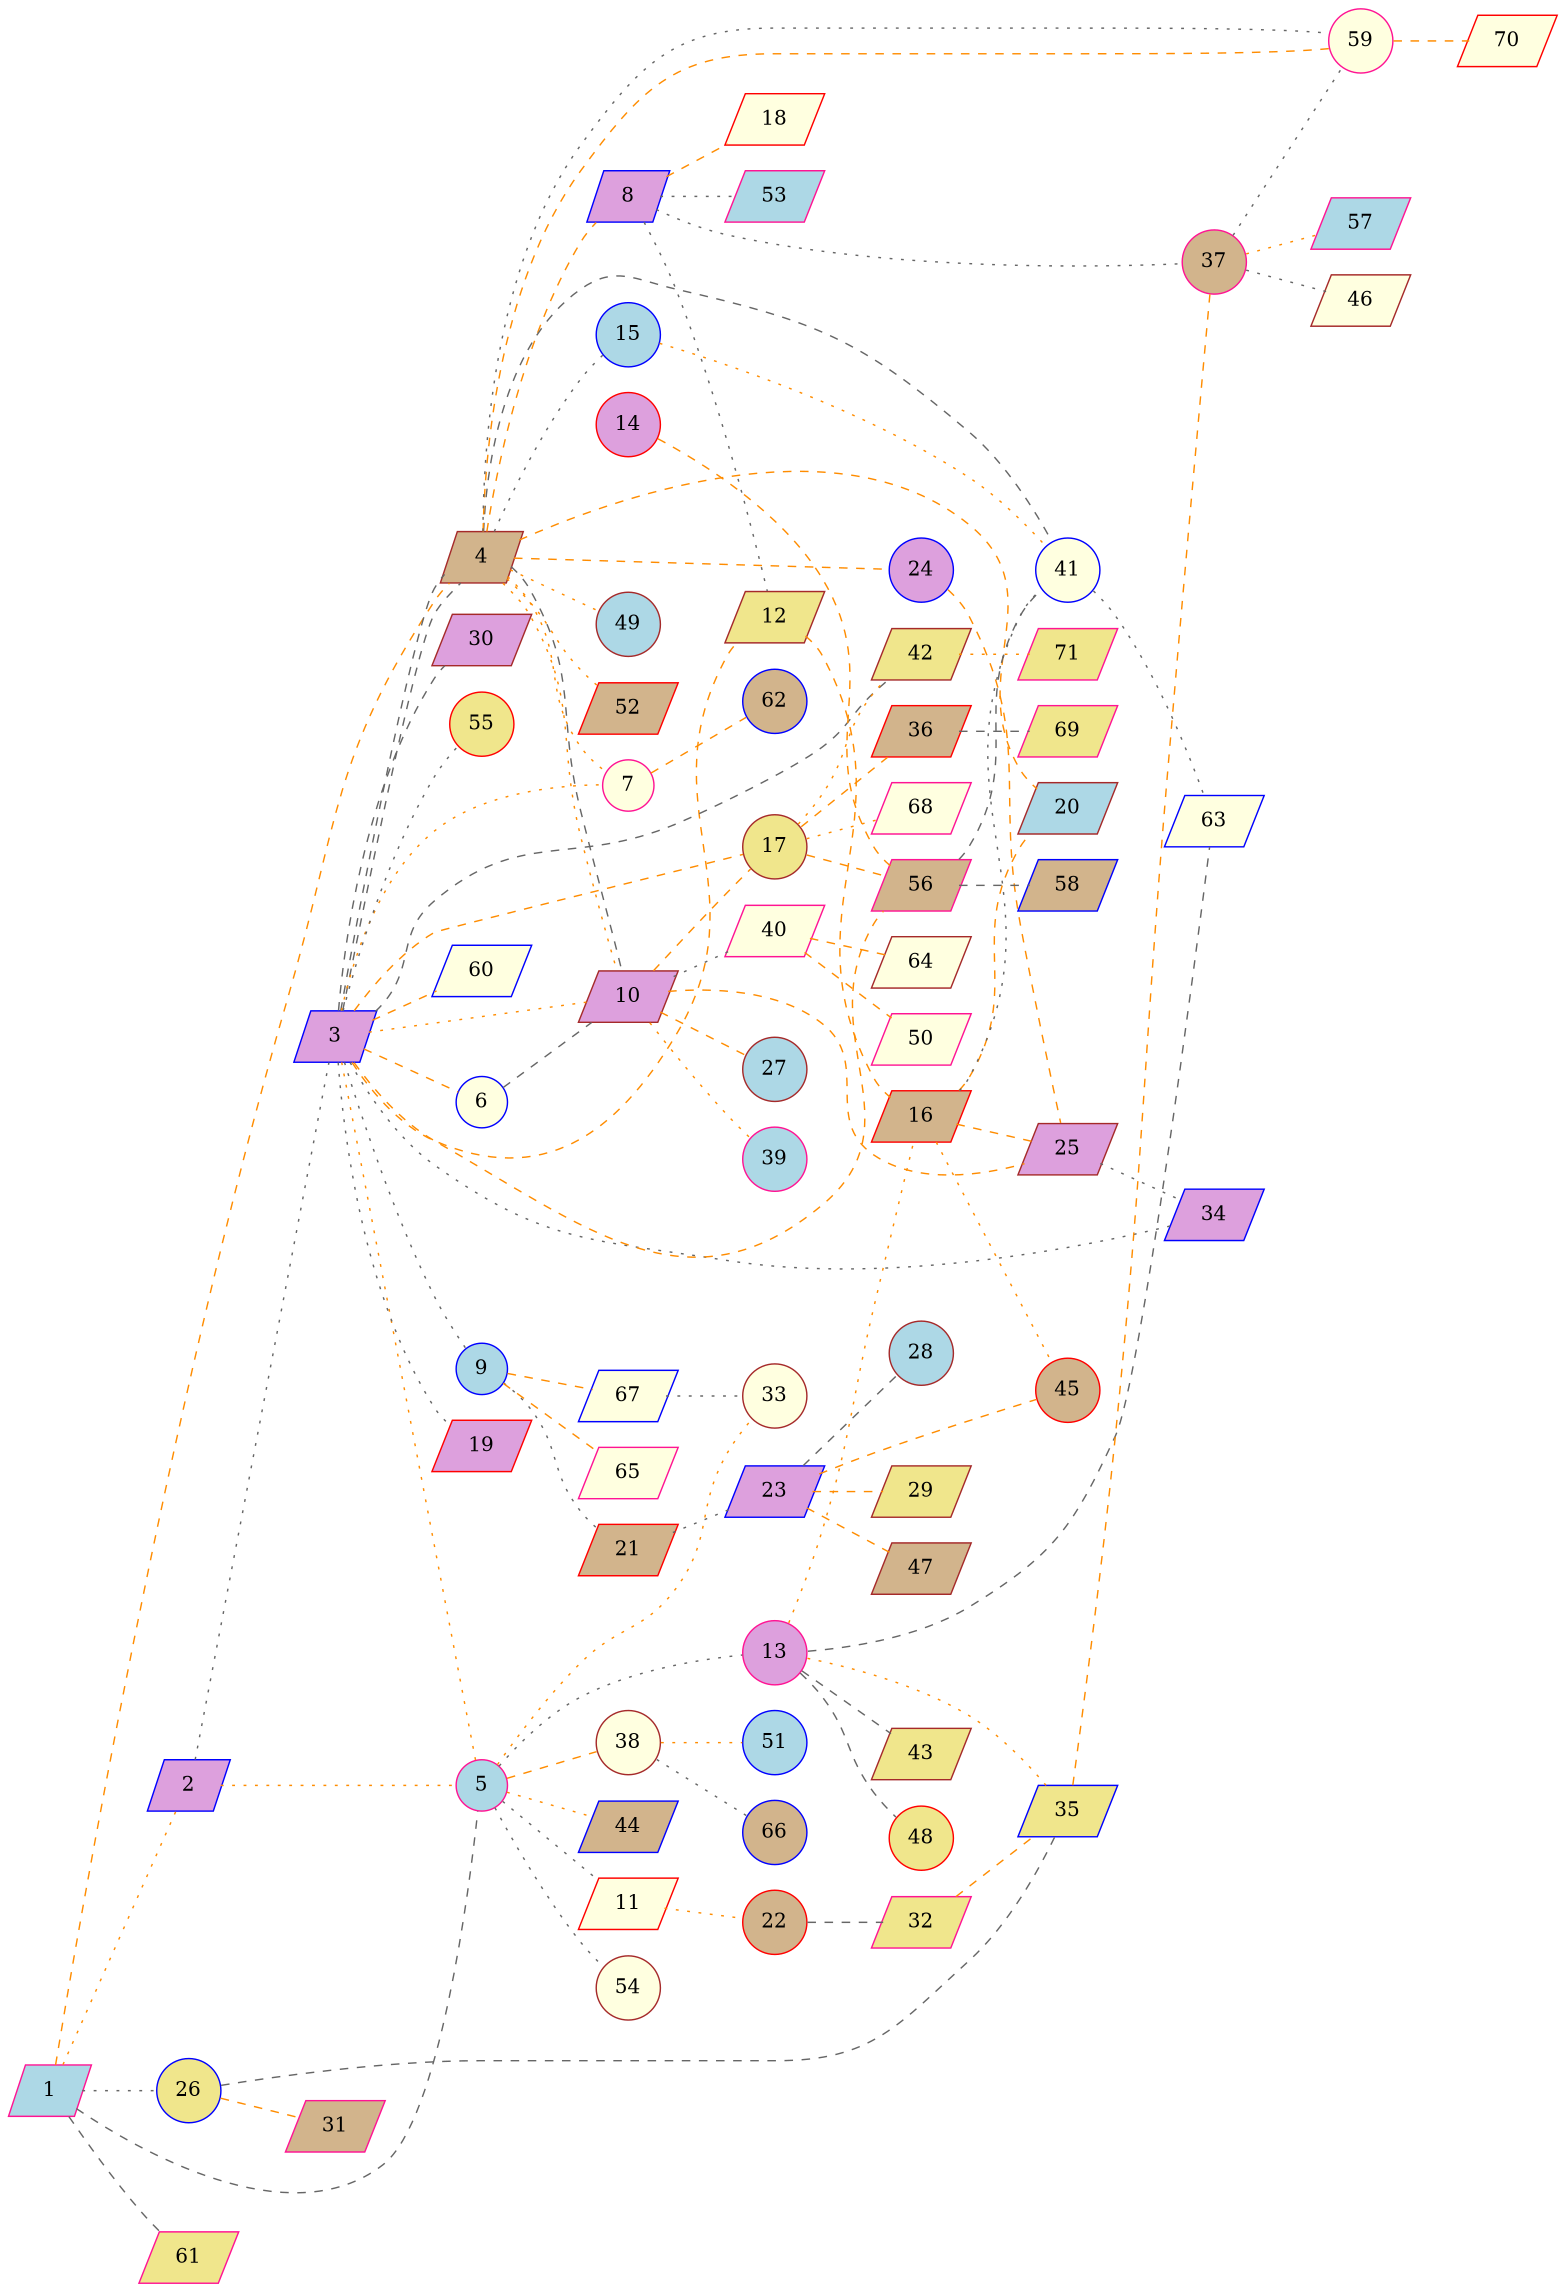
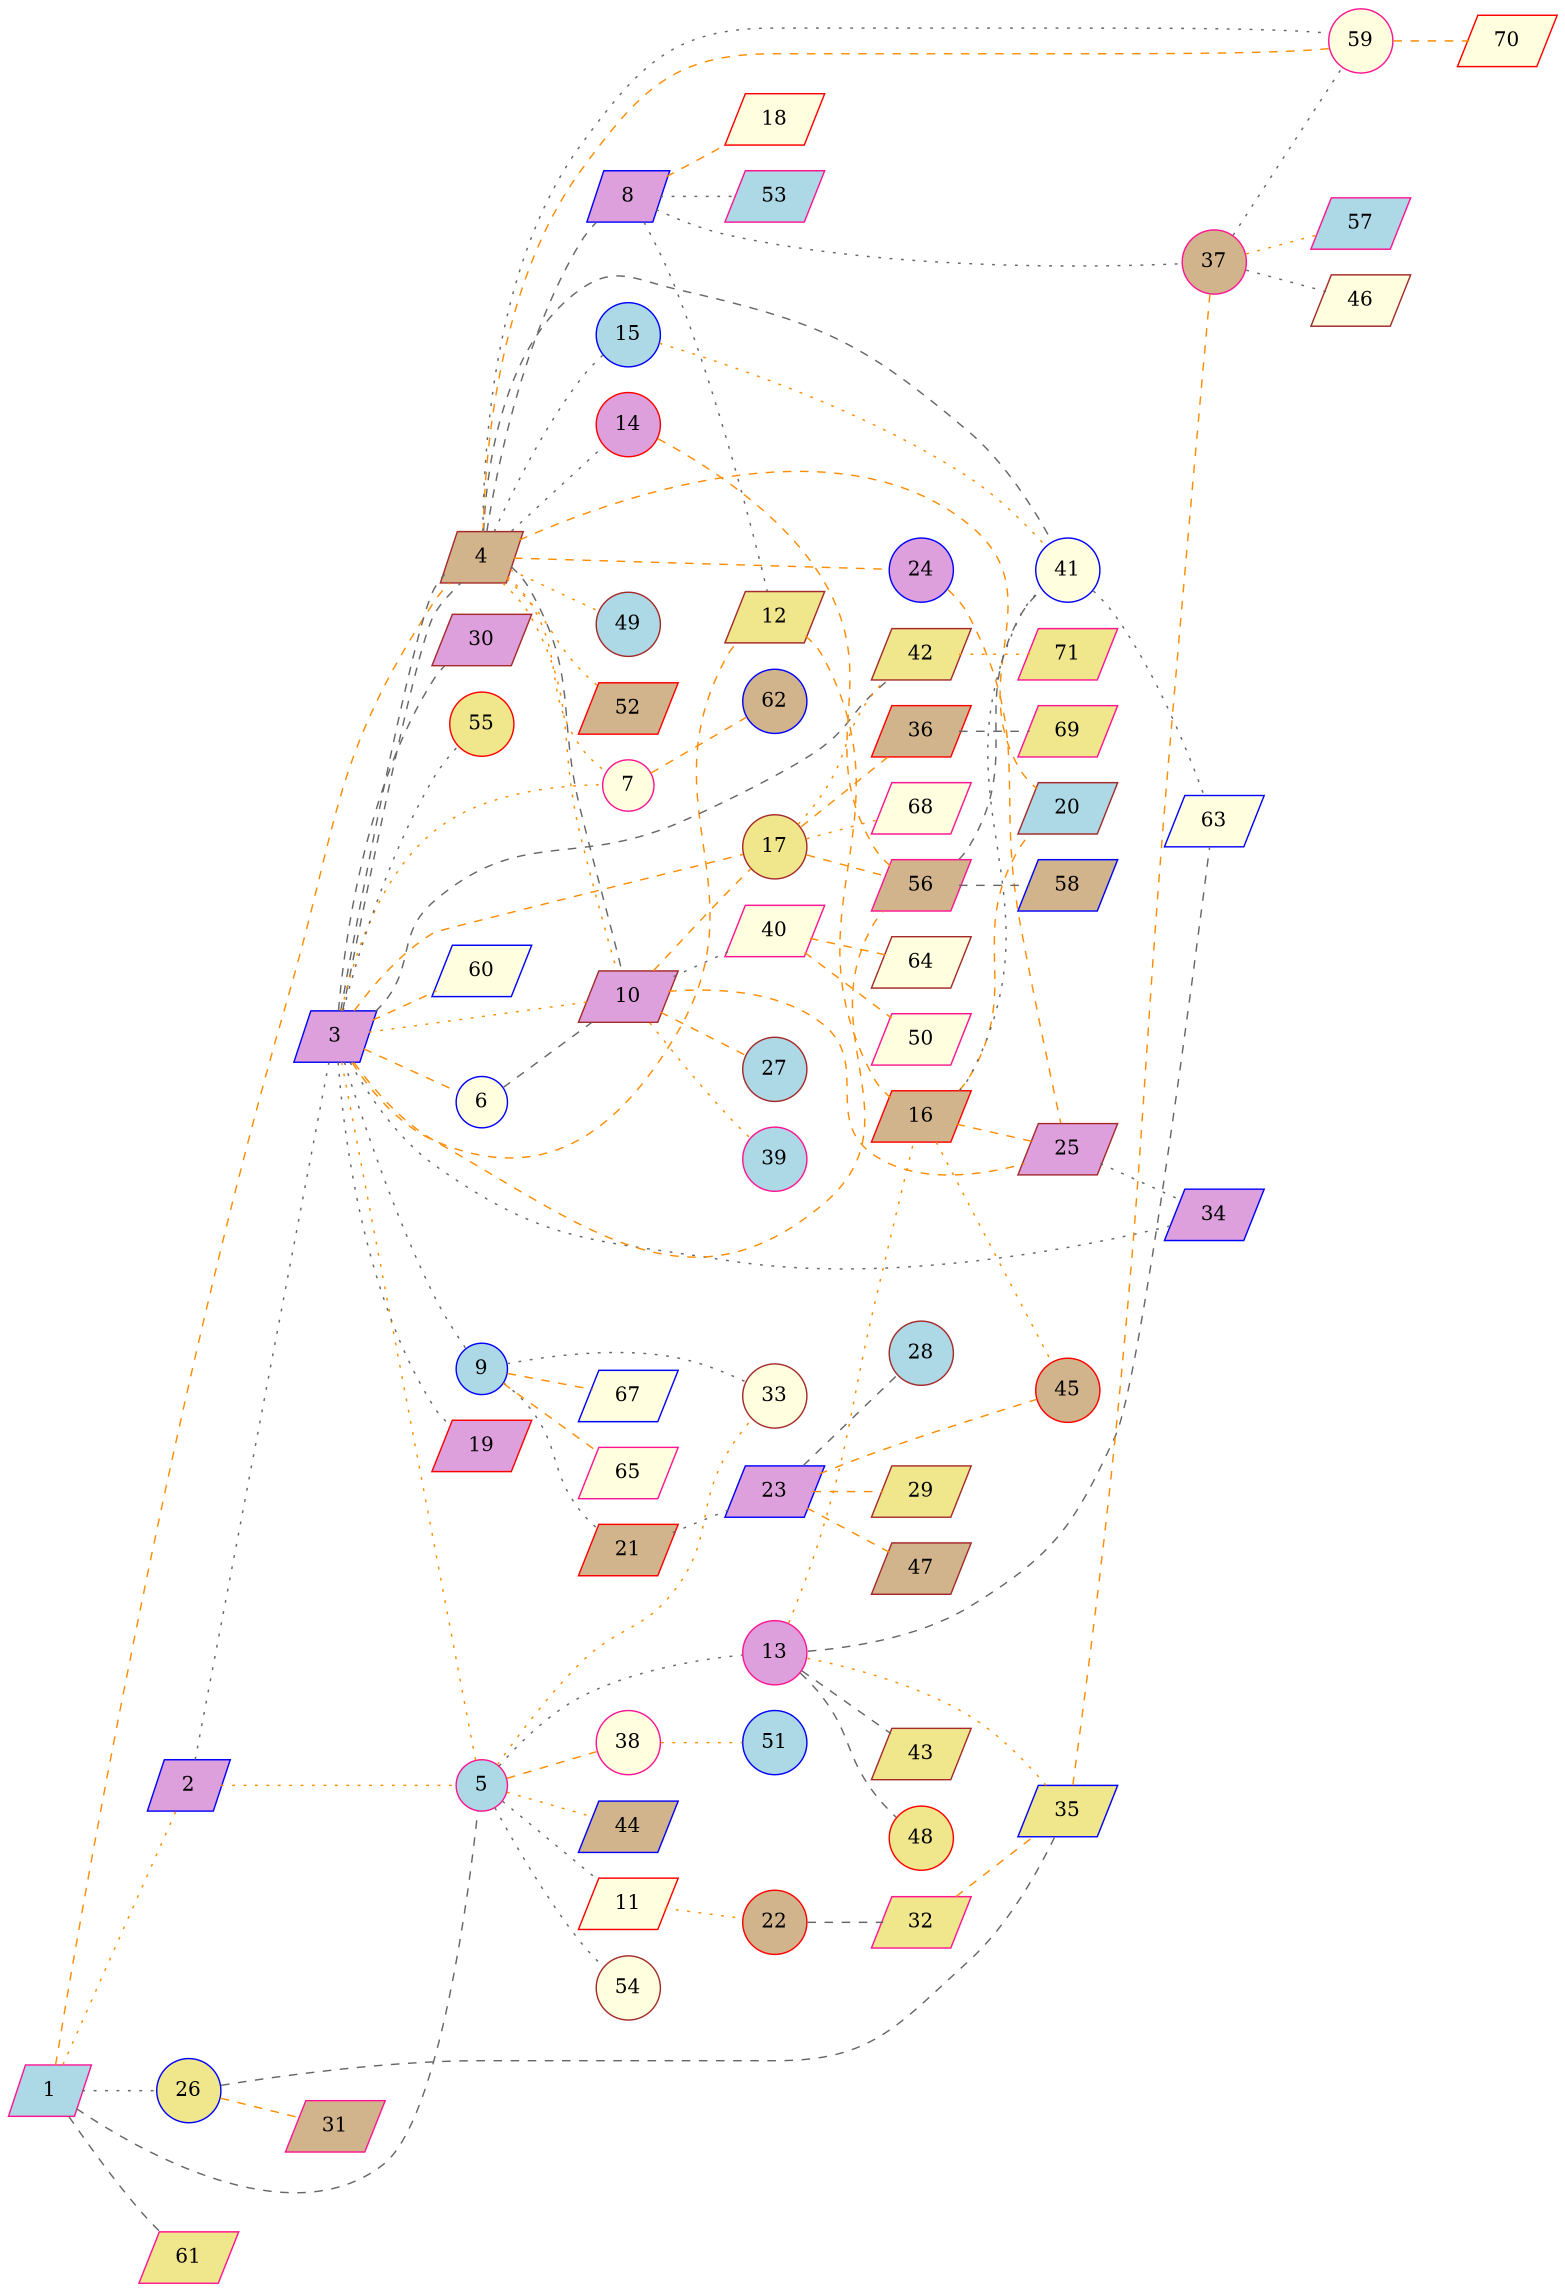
edge "8" -- "4": color darkorange -> gray40
edge "14" -- "4": added
edge "67" -- "33": now "9" -- "33"
node "38": color brown -> deeppink
node "66": removed
